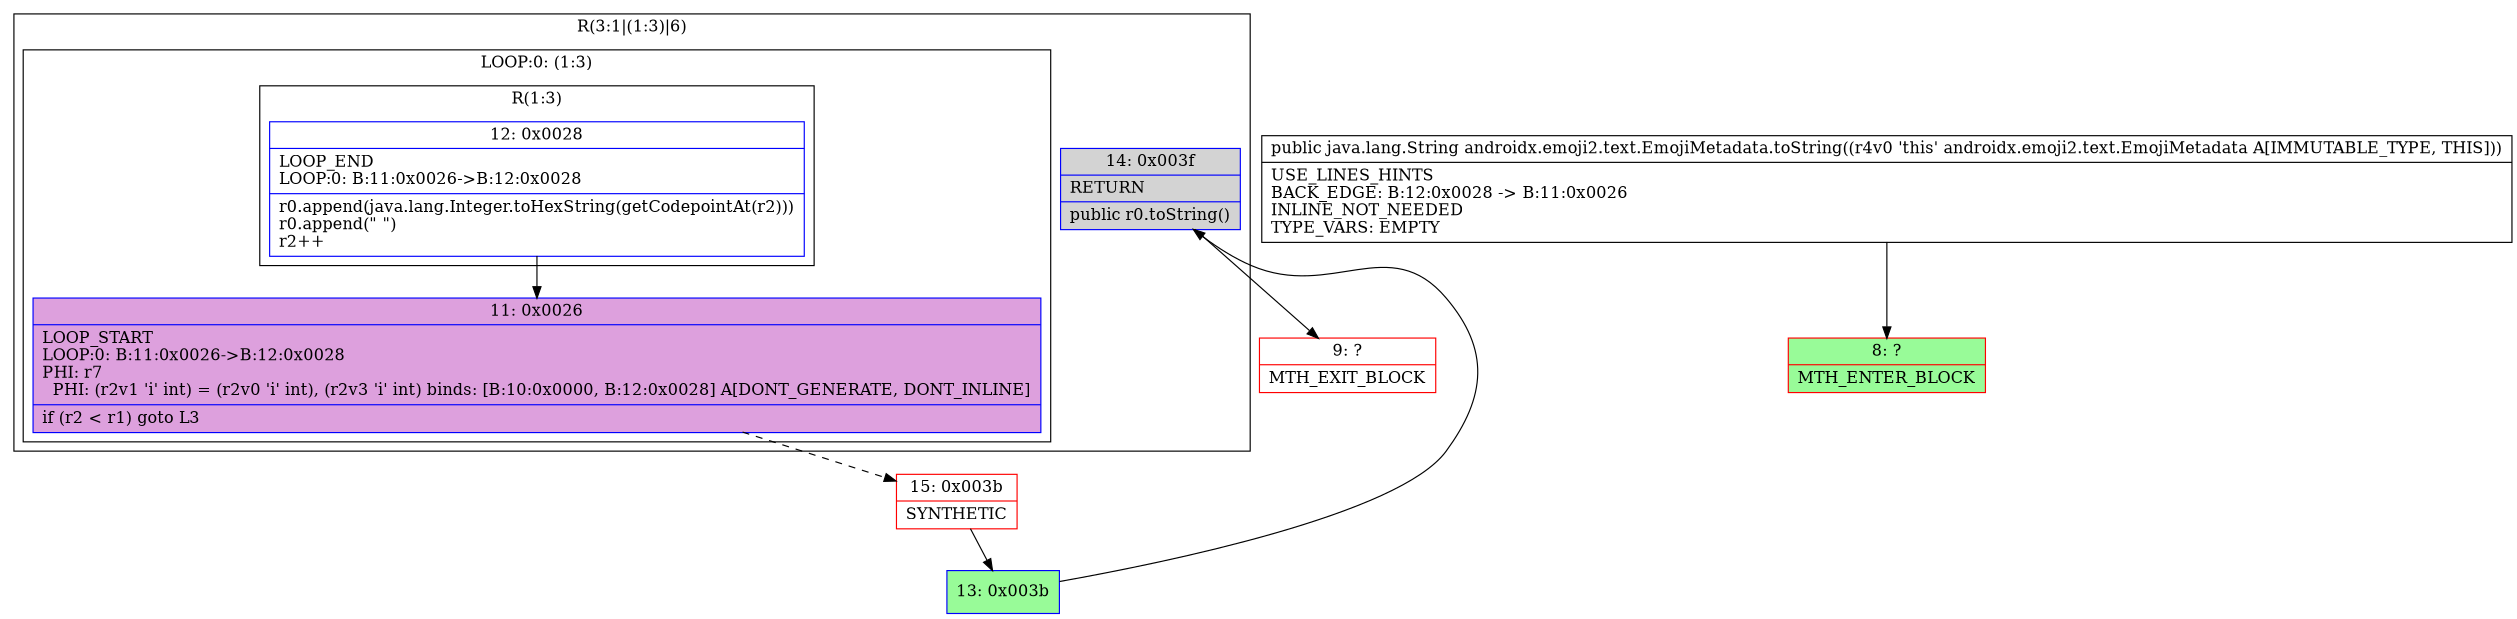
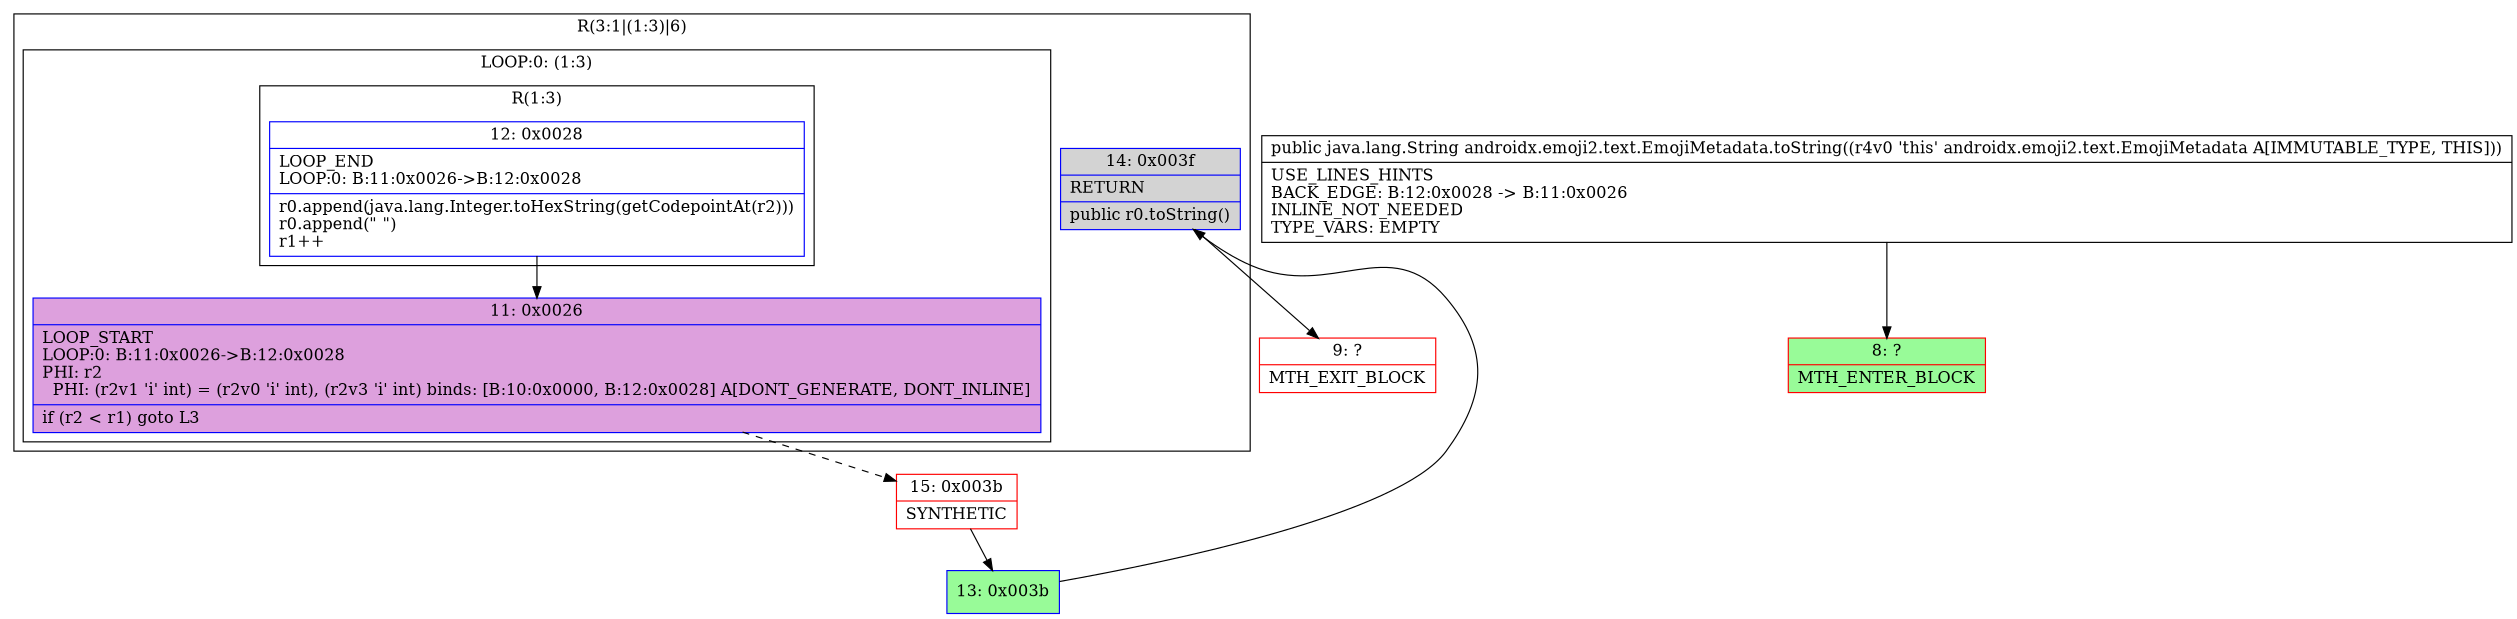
node "12: 0x0028": text "r2++" -> "r1++"
node "11: 0x0026": text "PHI: r7" -> "PHI: r2"
